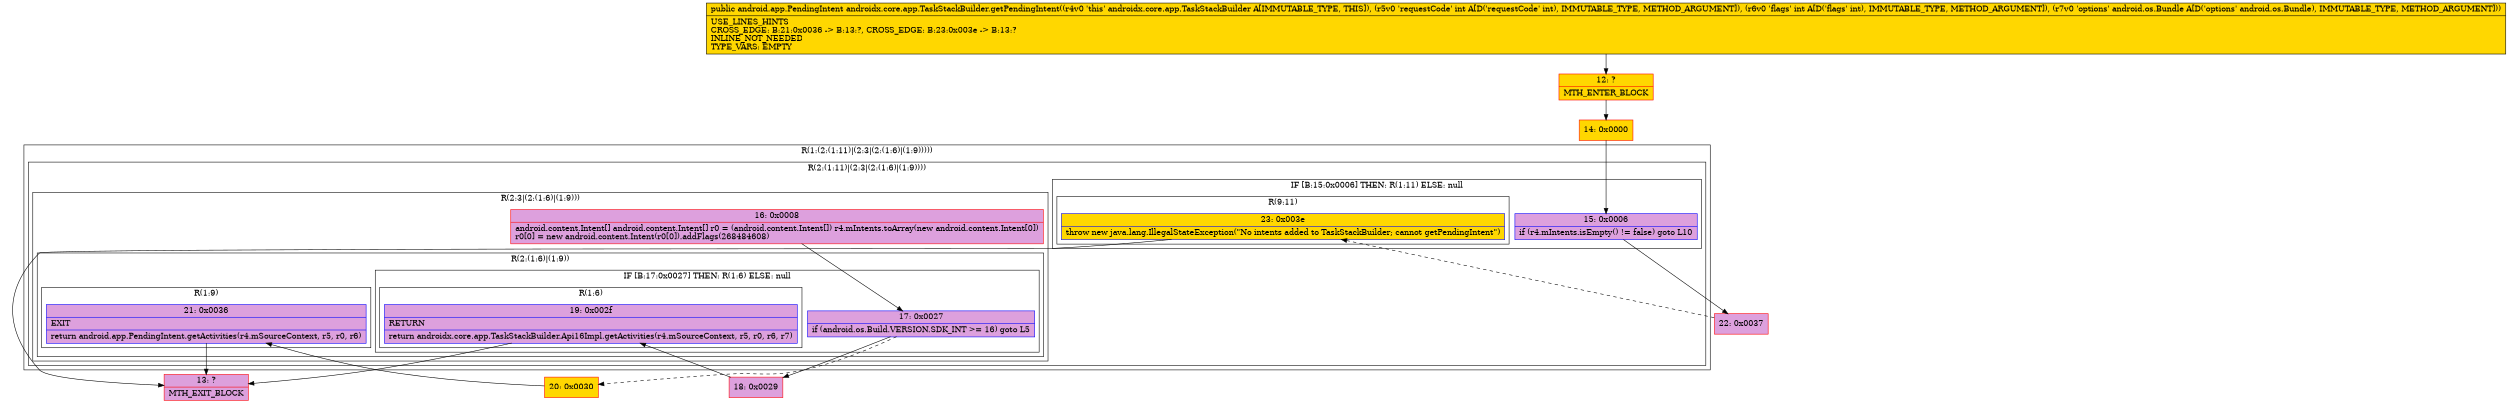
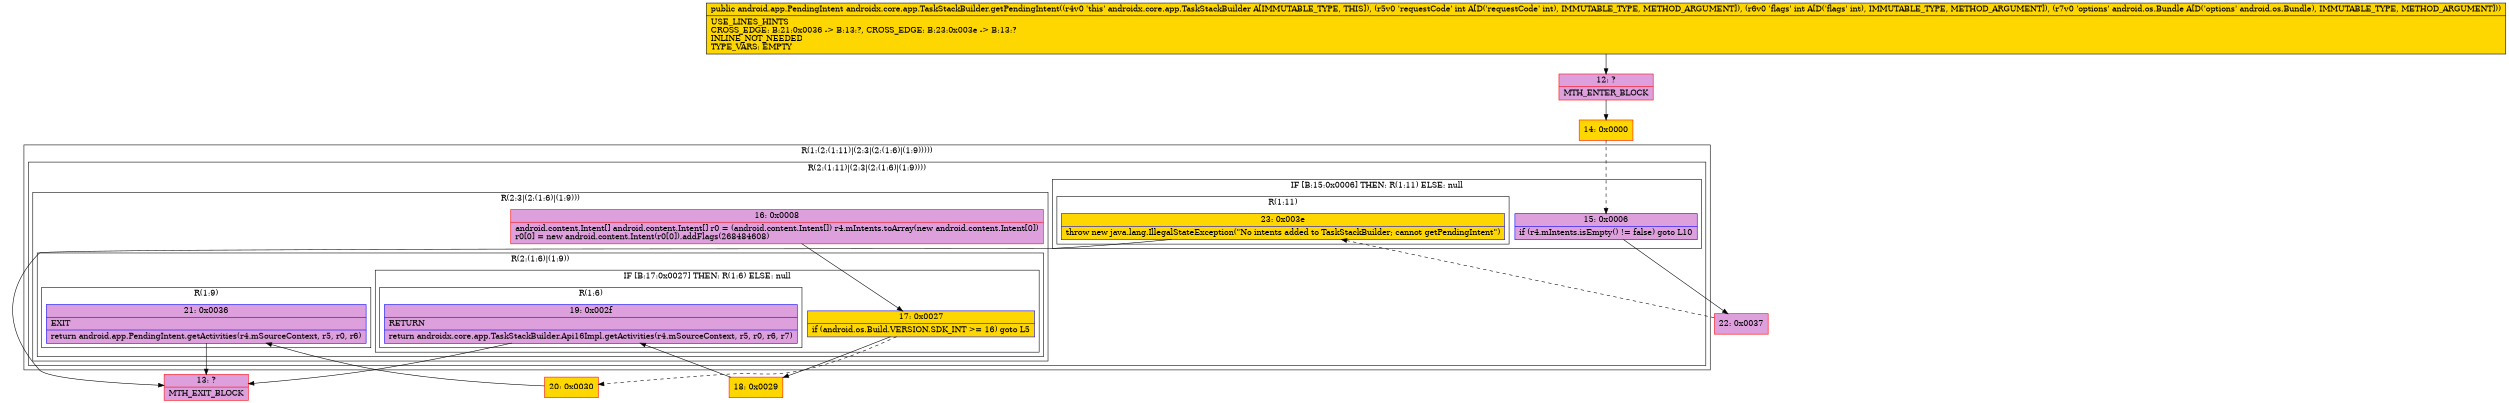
node "12: ?": fillcolor gold -> plum
edge "14: 0x0000" -> "15: 0x0006": style solid -> dashed
cluster "R(9:11)": label "R(9:11)" -> "R(1:11)"
node "17: 0x0027": fillcolor plum -> gold
node "18: 0x0029": fillcolor plum -> gold
